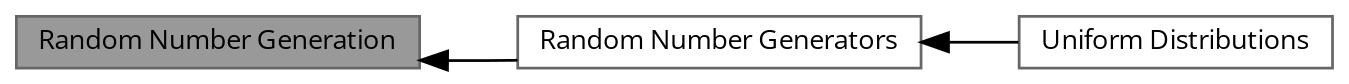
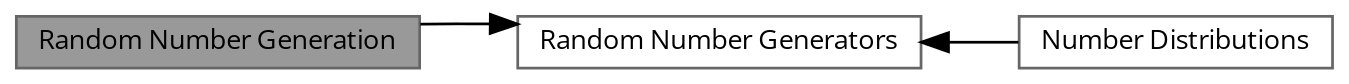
node "Uniform Distributions": label "Uniform Distributions" -> "Number Distributions"
edge "Random Number Generators" -> "Random Number Generation": reversed
